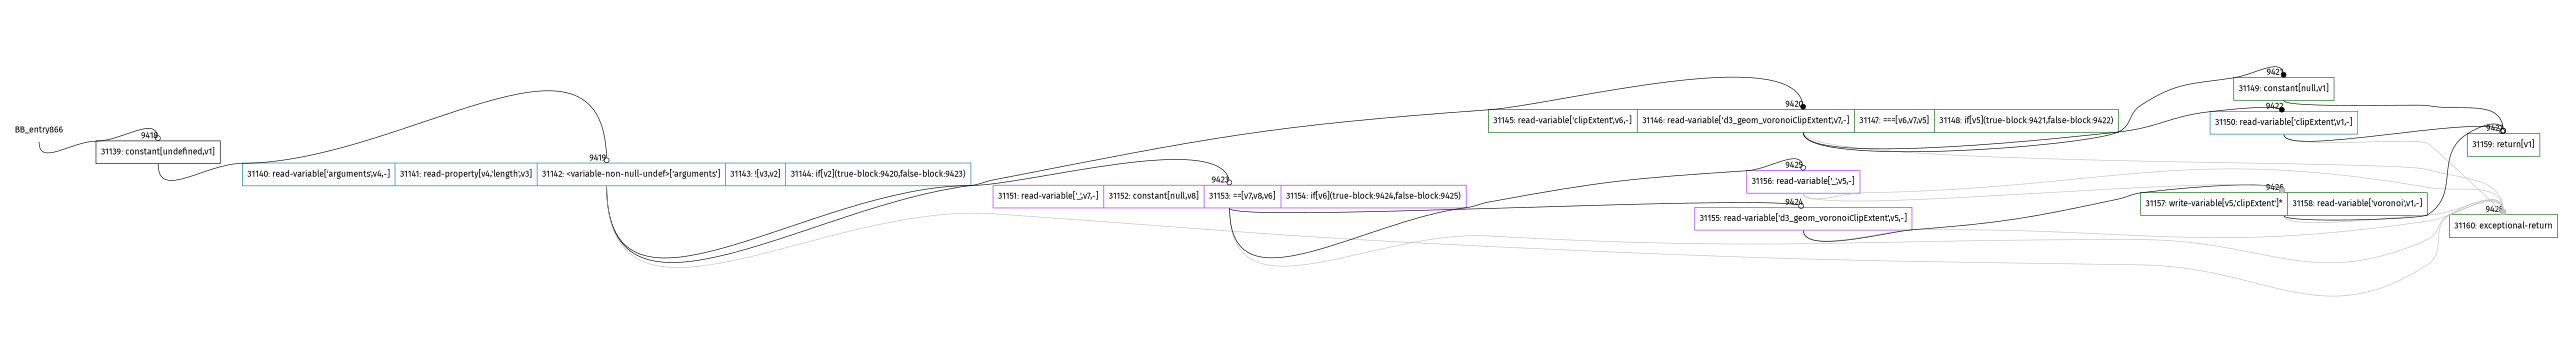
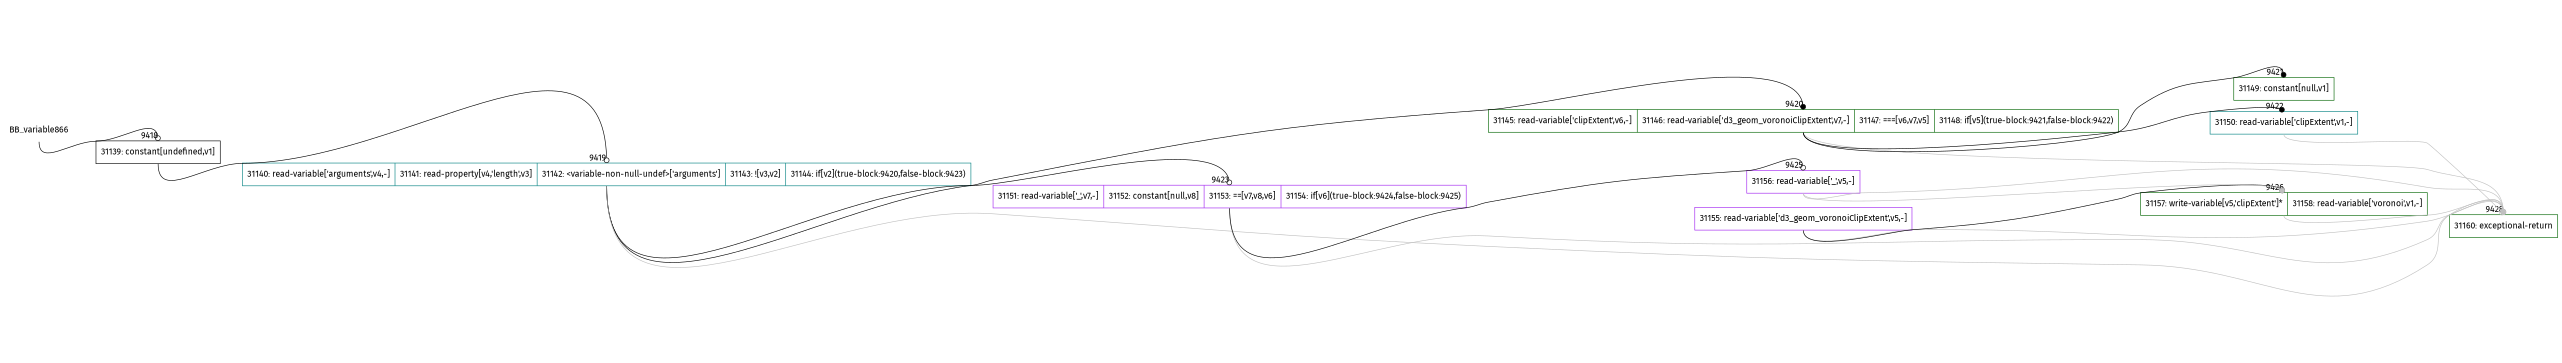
node "BB_entry866": label "BB_entry866" -> "BB_variable866"
node "31159: return[v1]": removed
edge "31151: read-variable['_',v7,-]" -> "31155: read-variable['d3_geom_voronoiClipExtent',v5,-]": removed
